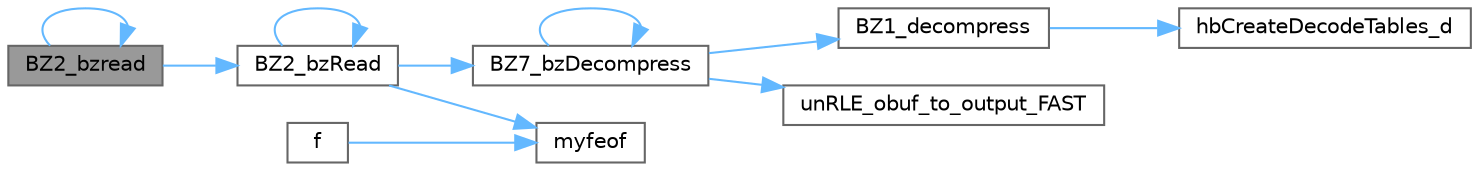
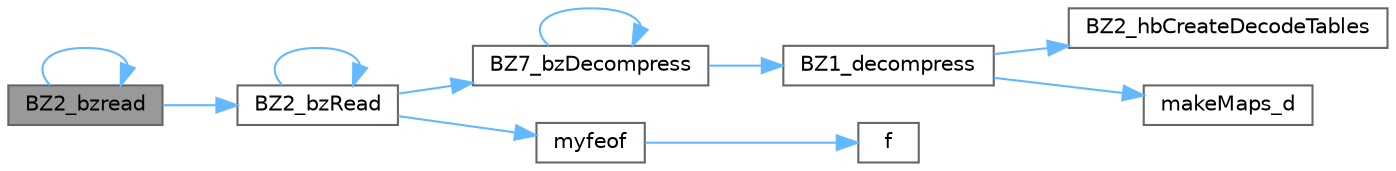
node "BZ2_hbCreateDecodeTables": added
node "hbCreateDecodeTables_d": label "hbCreateDecodeTables_d" -> "makeMaps_d"
node "unRLE_obuf_to_output_FAST": removed
edge "f" -> "myfeof": reversed
